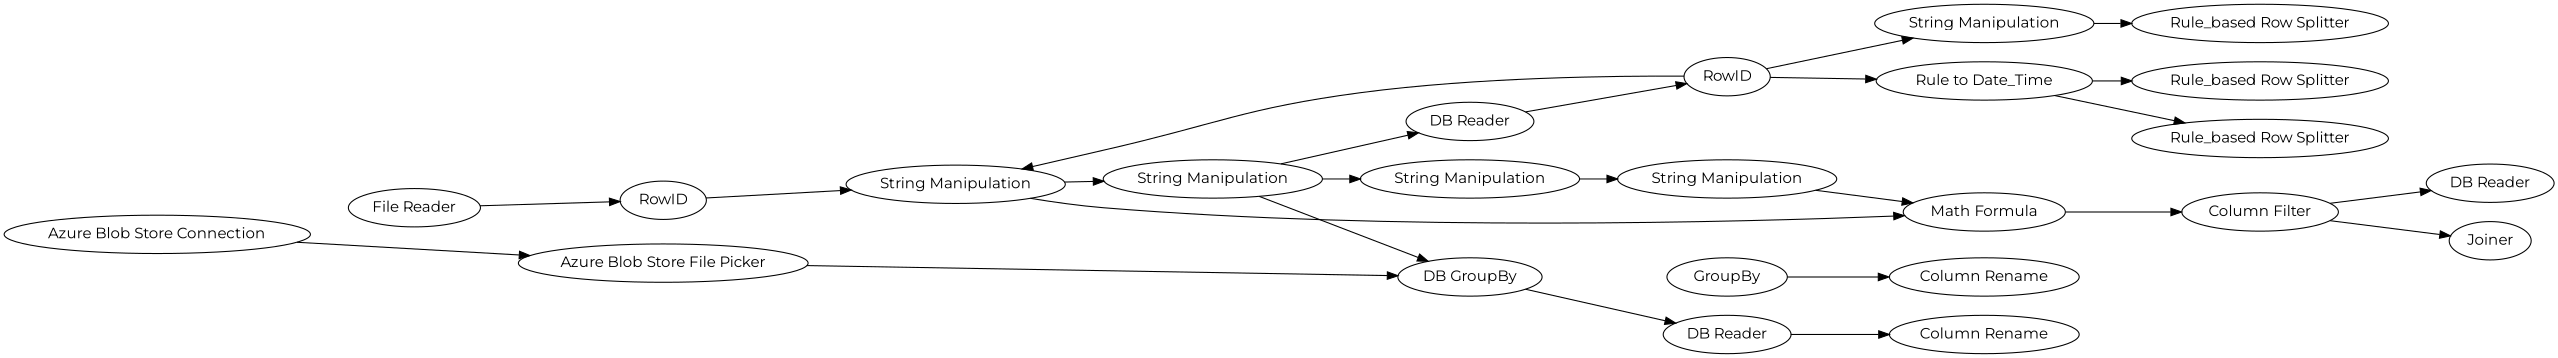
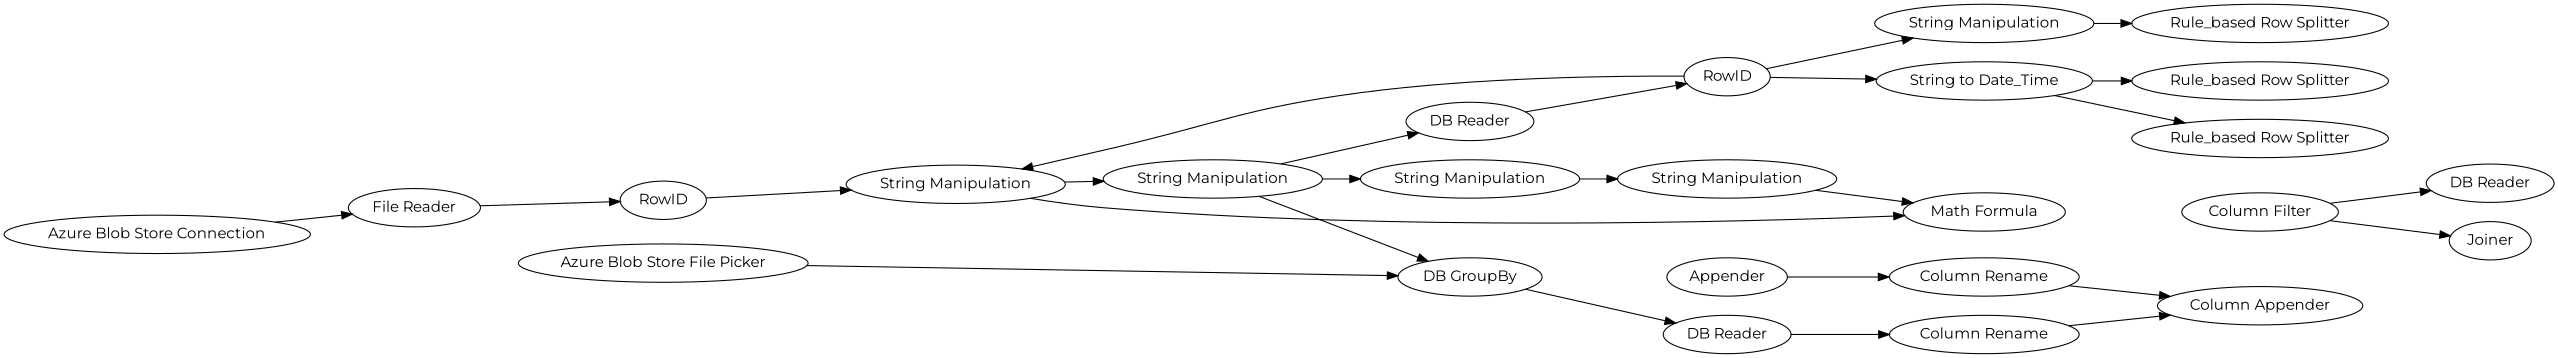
node "Rule to Date_Time": label "Rule to Date_Time" -> "String to Date_Time"
edge "Math Formula" -> "Column Filter": removed
edge "Azure Blob Store Connection" -> "Azure Blob Store File Picker": now "Azure Blob Store Connection" -> "File Reader"
node "GroupBy": label "GroupBy" -> "Appender"
node "Column Appender": added
